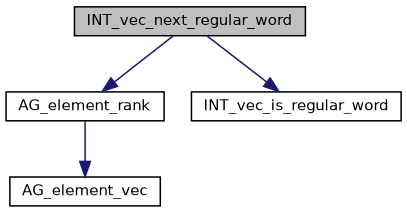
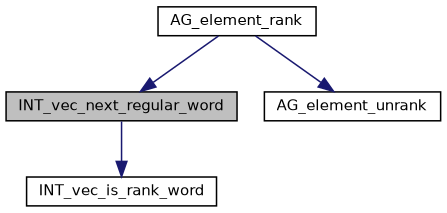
edge "INT_vec_next_regular_word" -> "AG_element_rank": reversed
node "INT_vec_is_regular_word": label "INT_vec_is_regular_word" -> "INT_vec_is_rank_word"
node "AG_element_vec": label "AG_element_vec" -> "AG_element_unrank"
